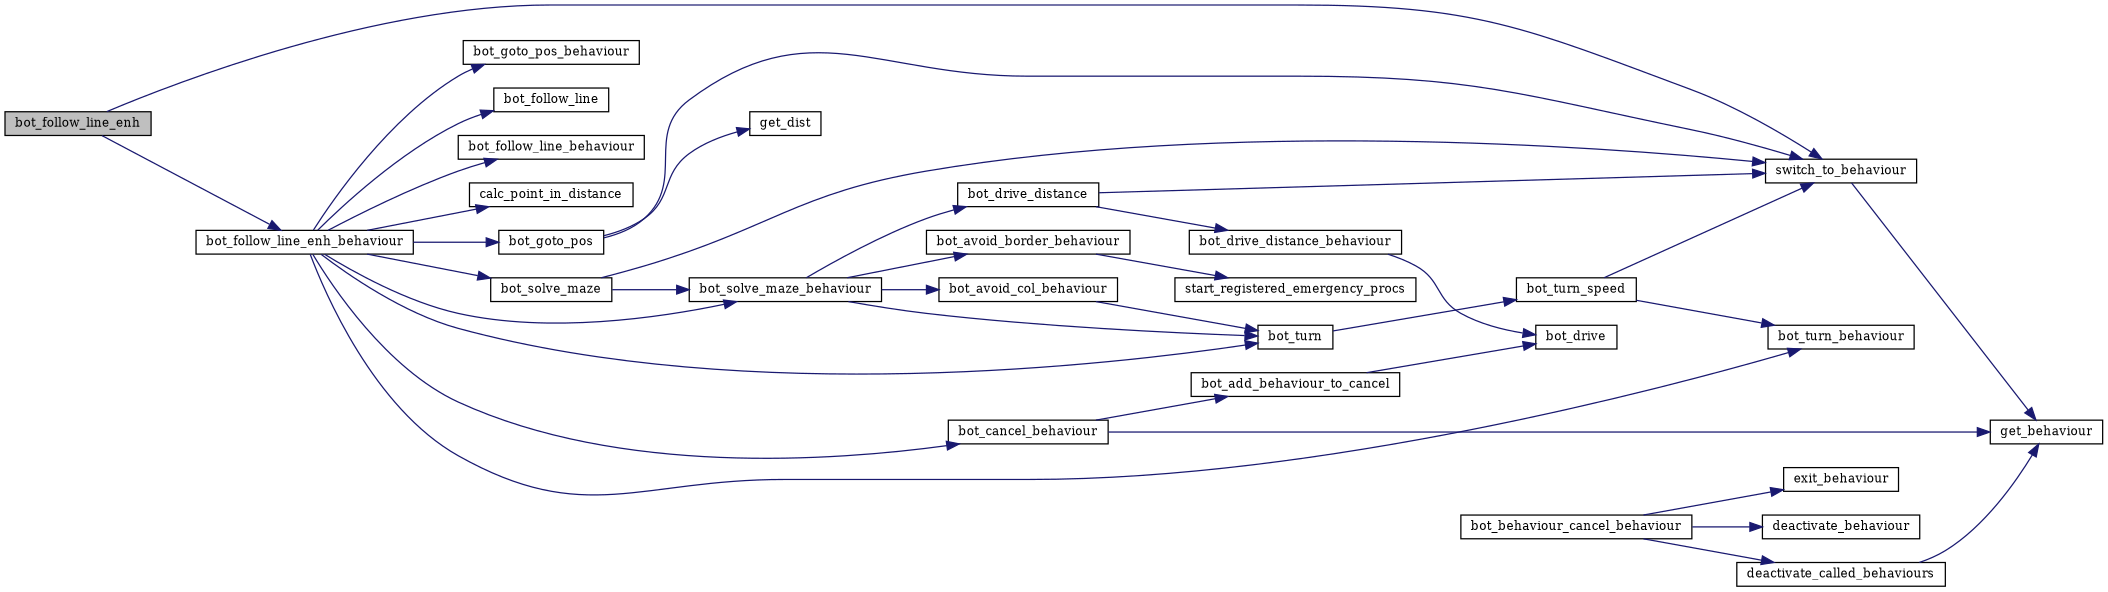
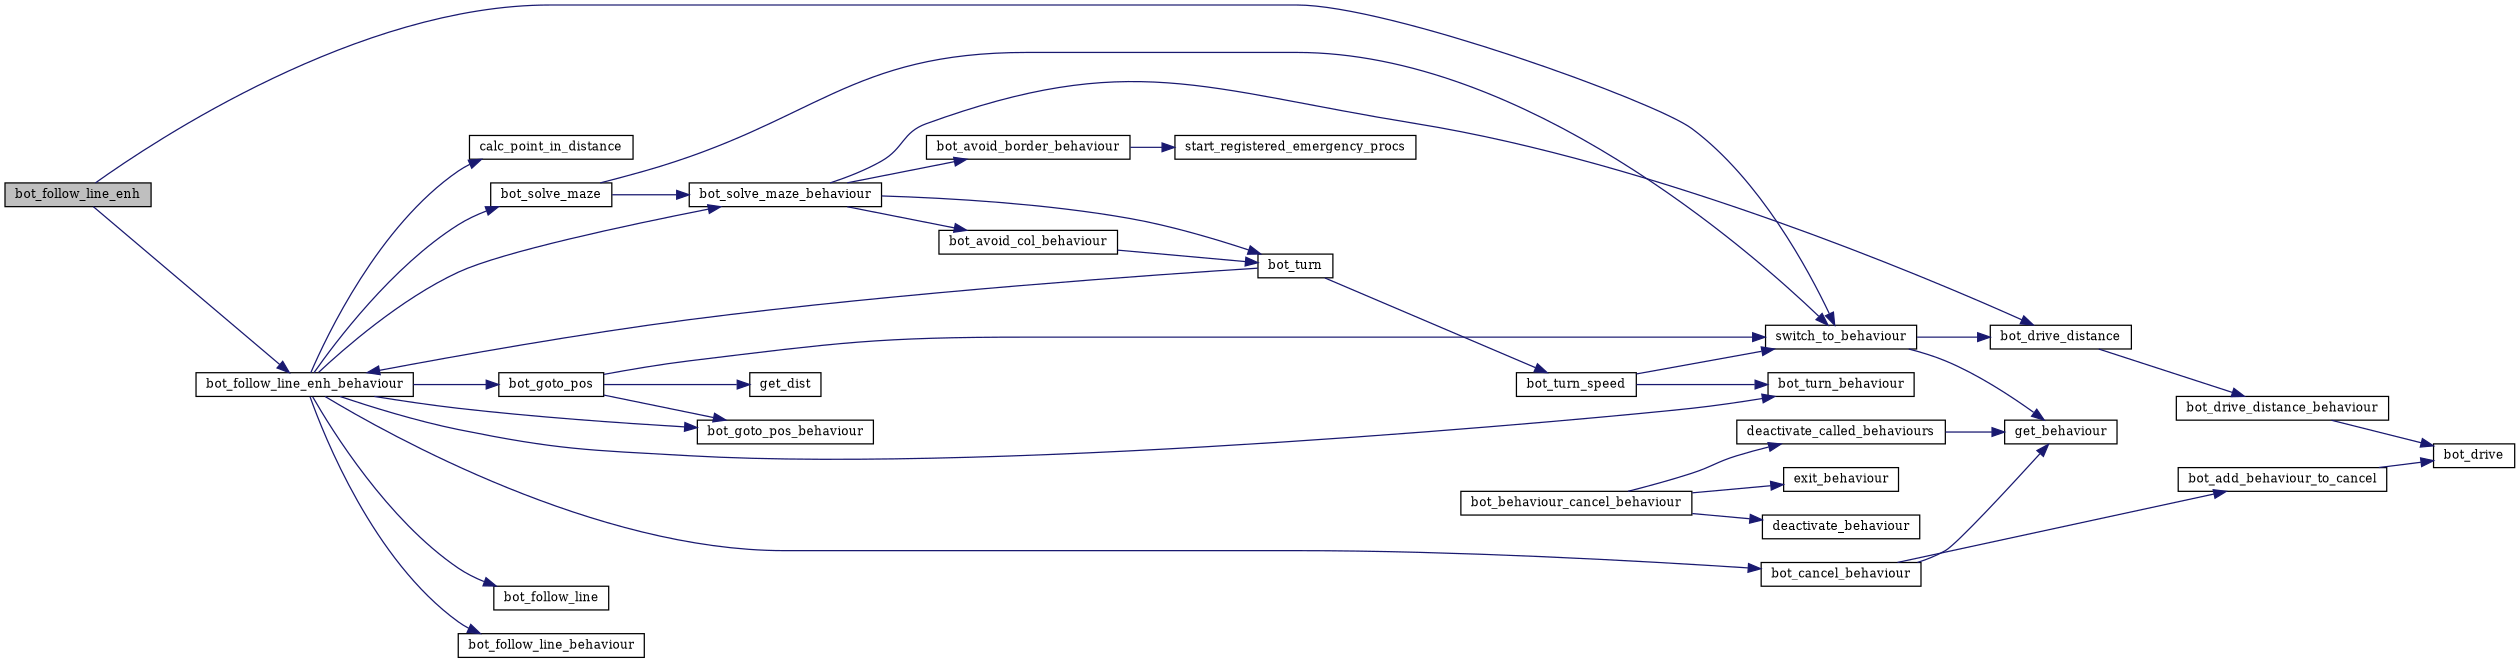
edge "bot_drive_distance" -> "switch_to_behaviour": reversed
edge "bot_follow_line_enh_behaviour" -> "bot_turn": reversed
edge "bot_goto_pos" -> "bot_goto_pos_behaviour": added
